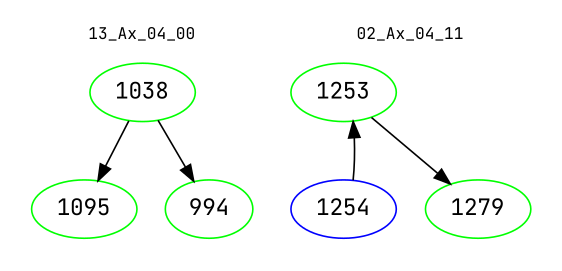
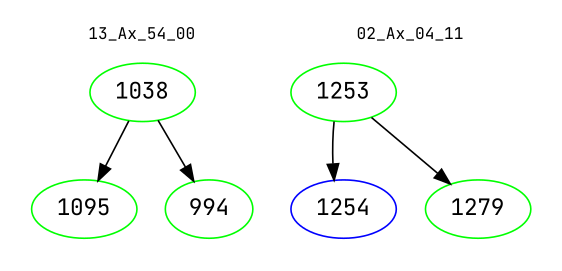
cluster "13_Ax_04_00": label "13_Ax_04_00" -> "13_Ax_54_00"
edge "1254" -> "1253": reversed
